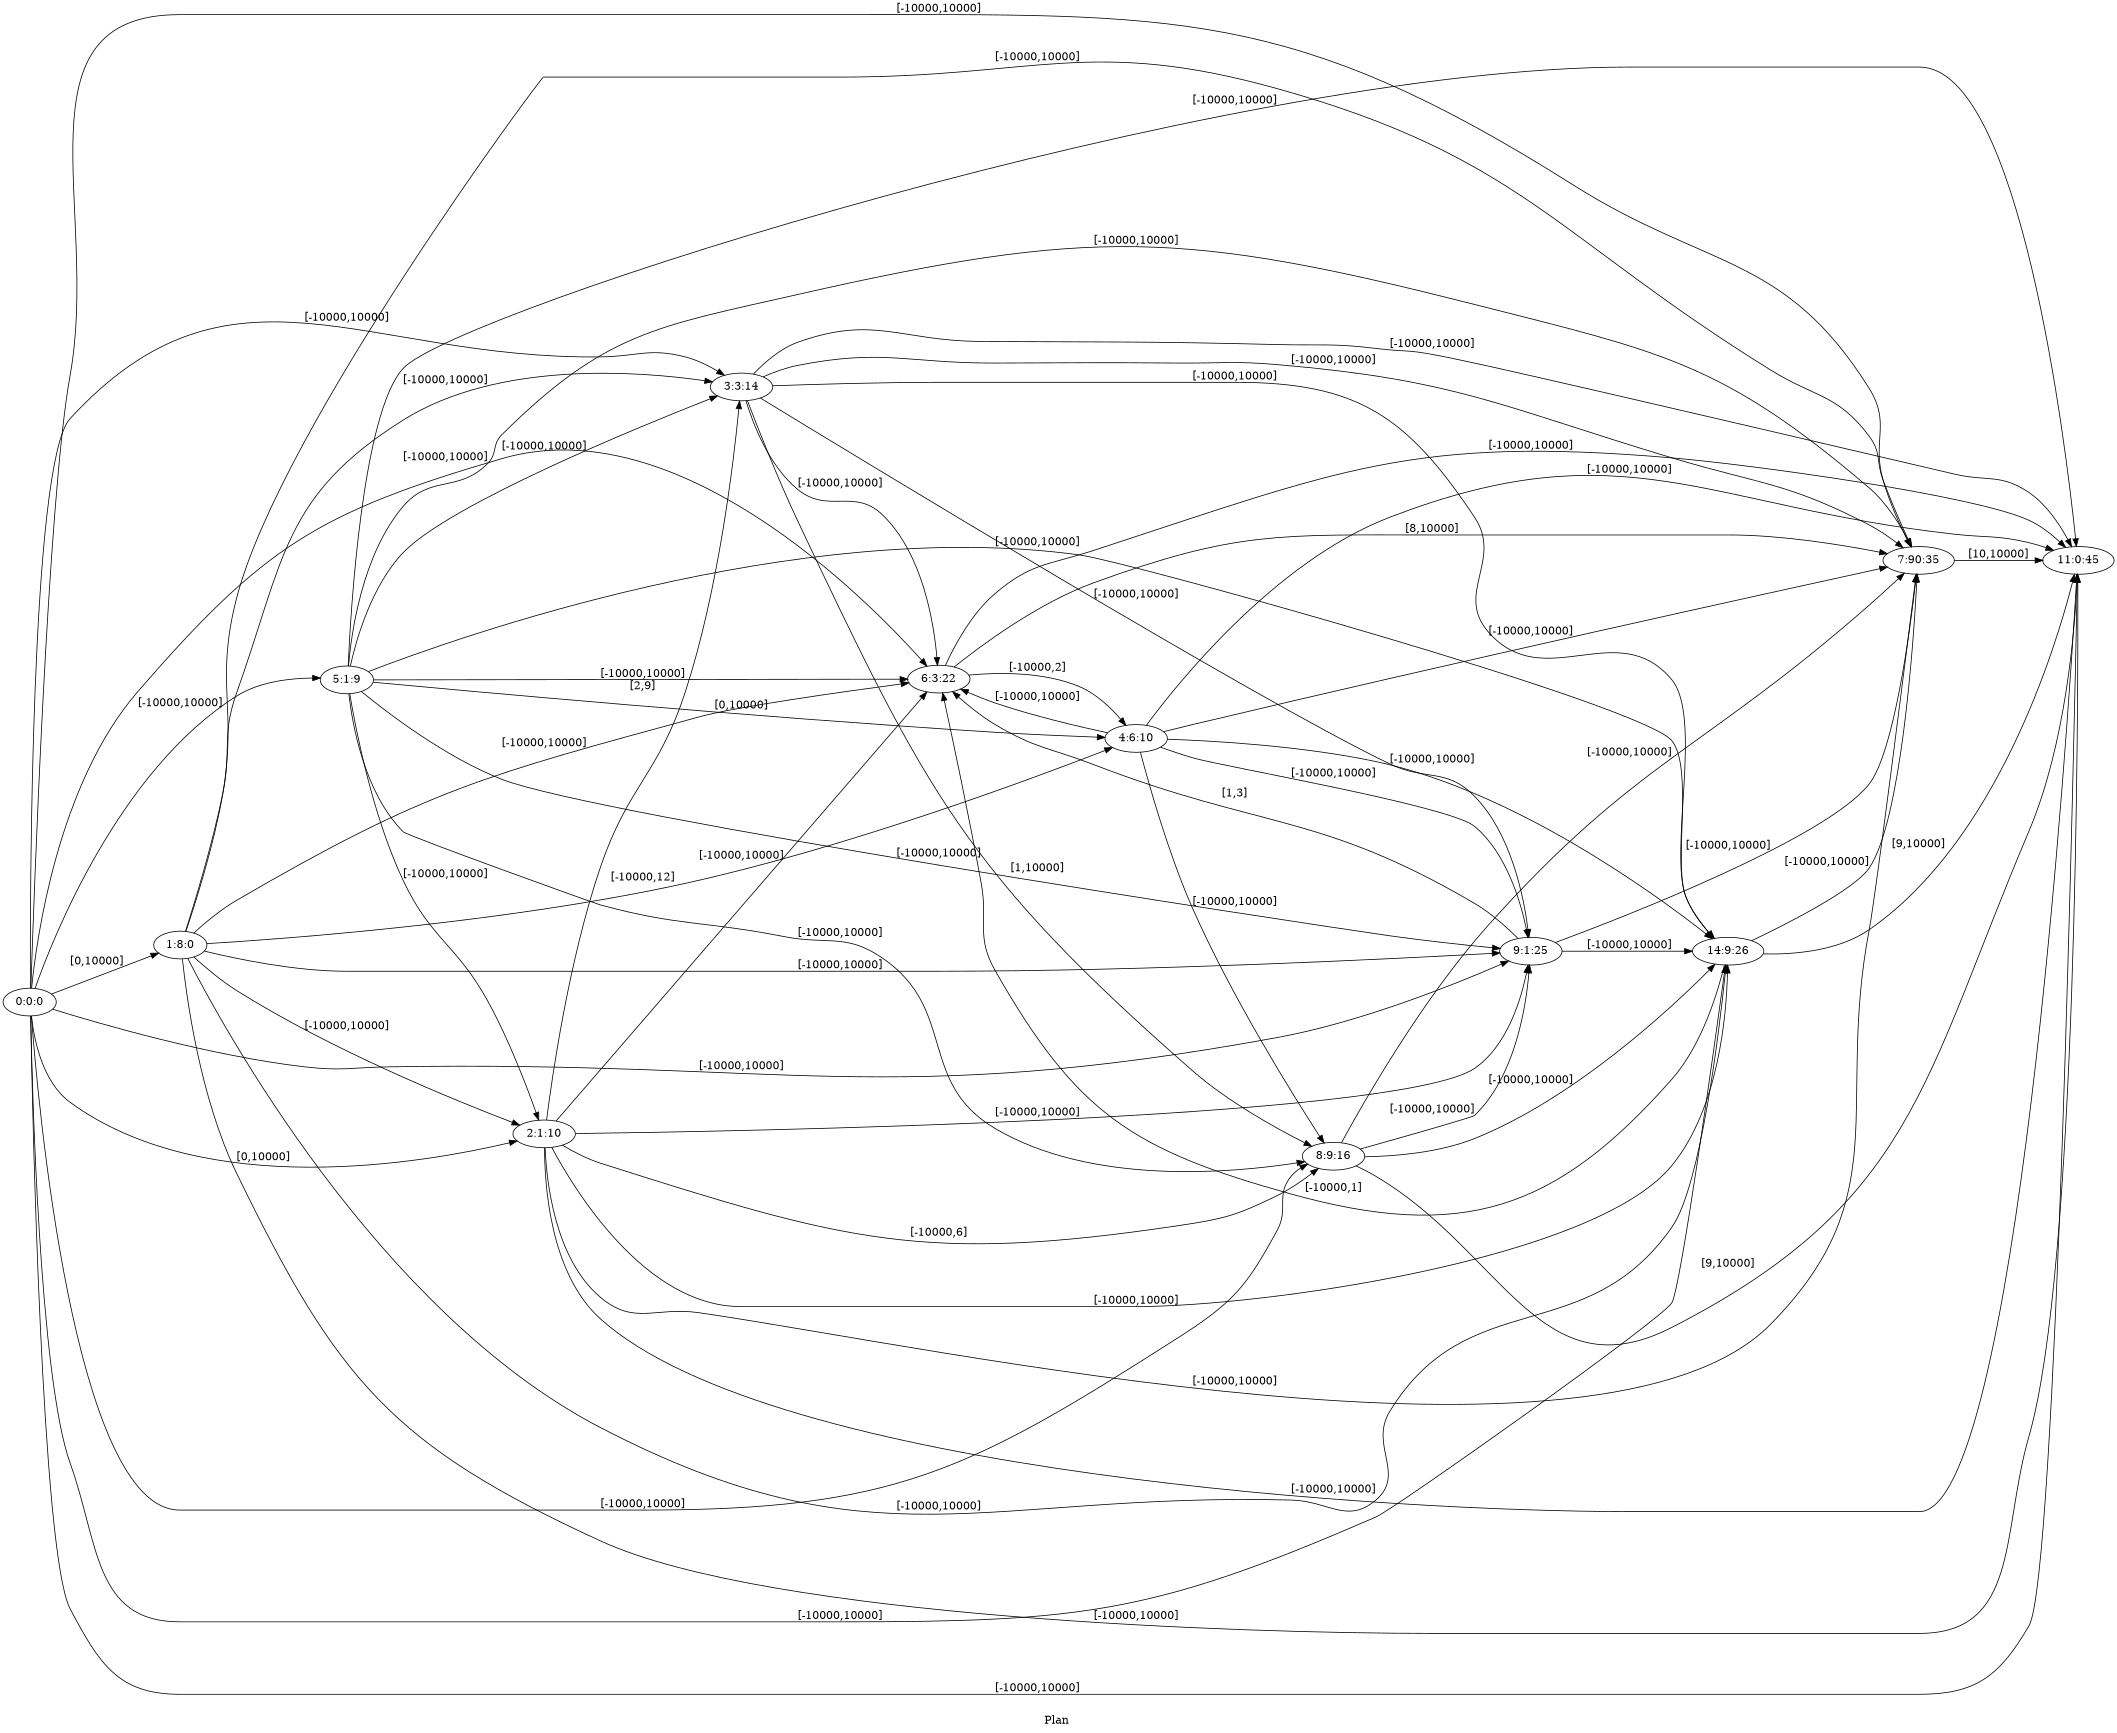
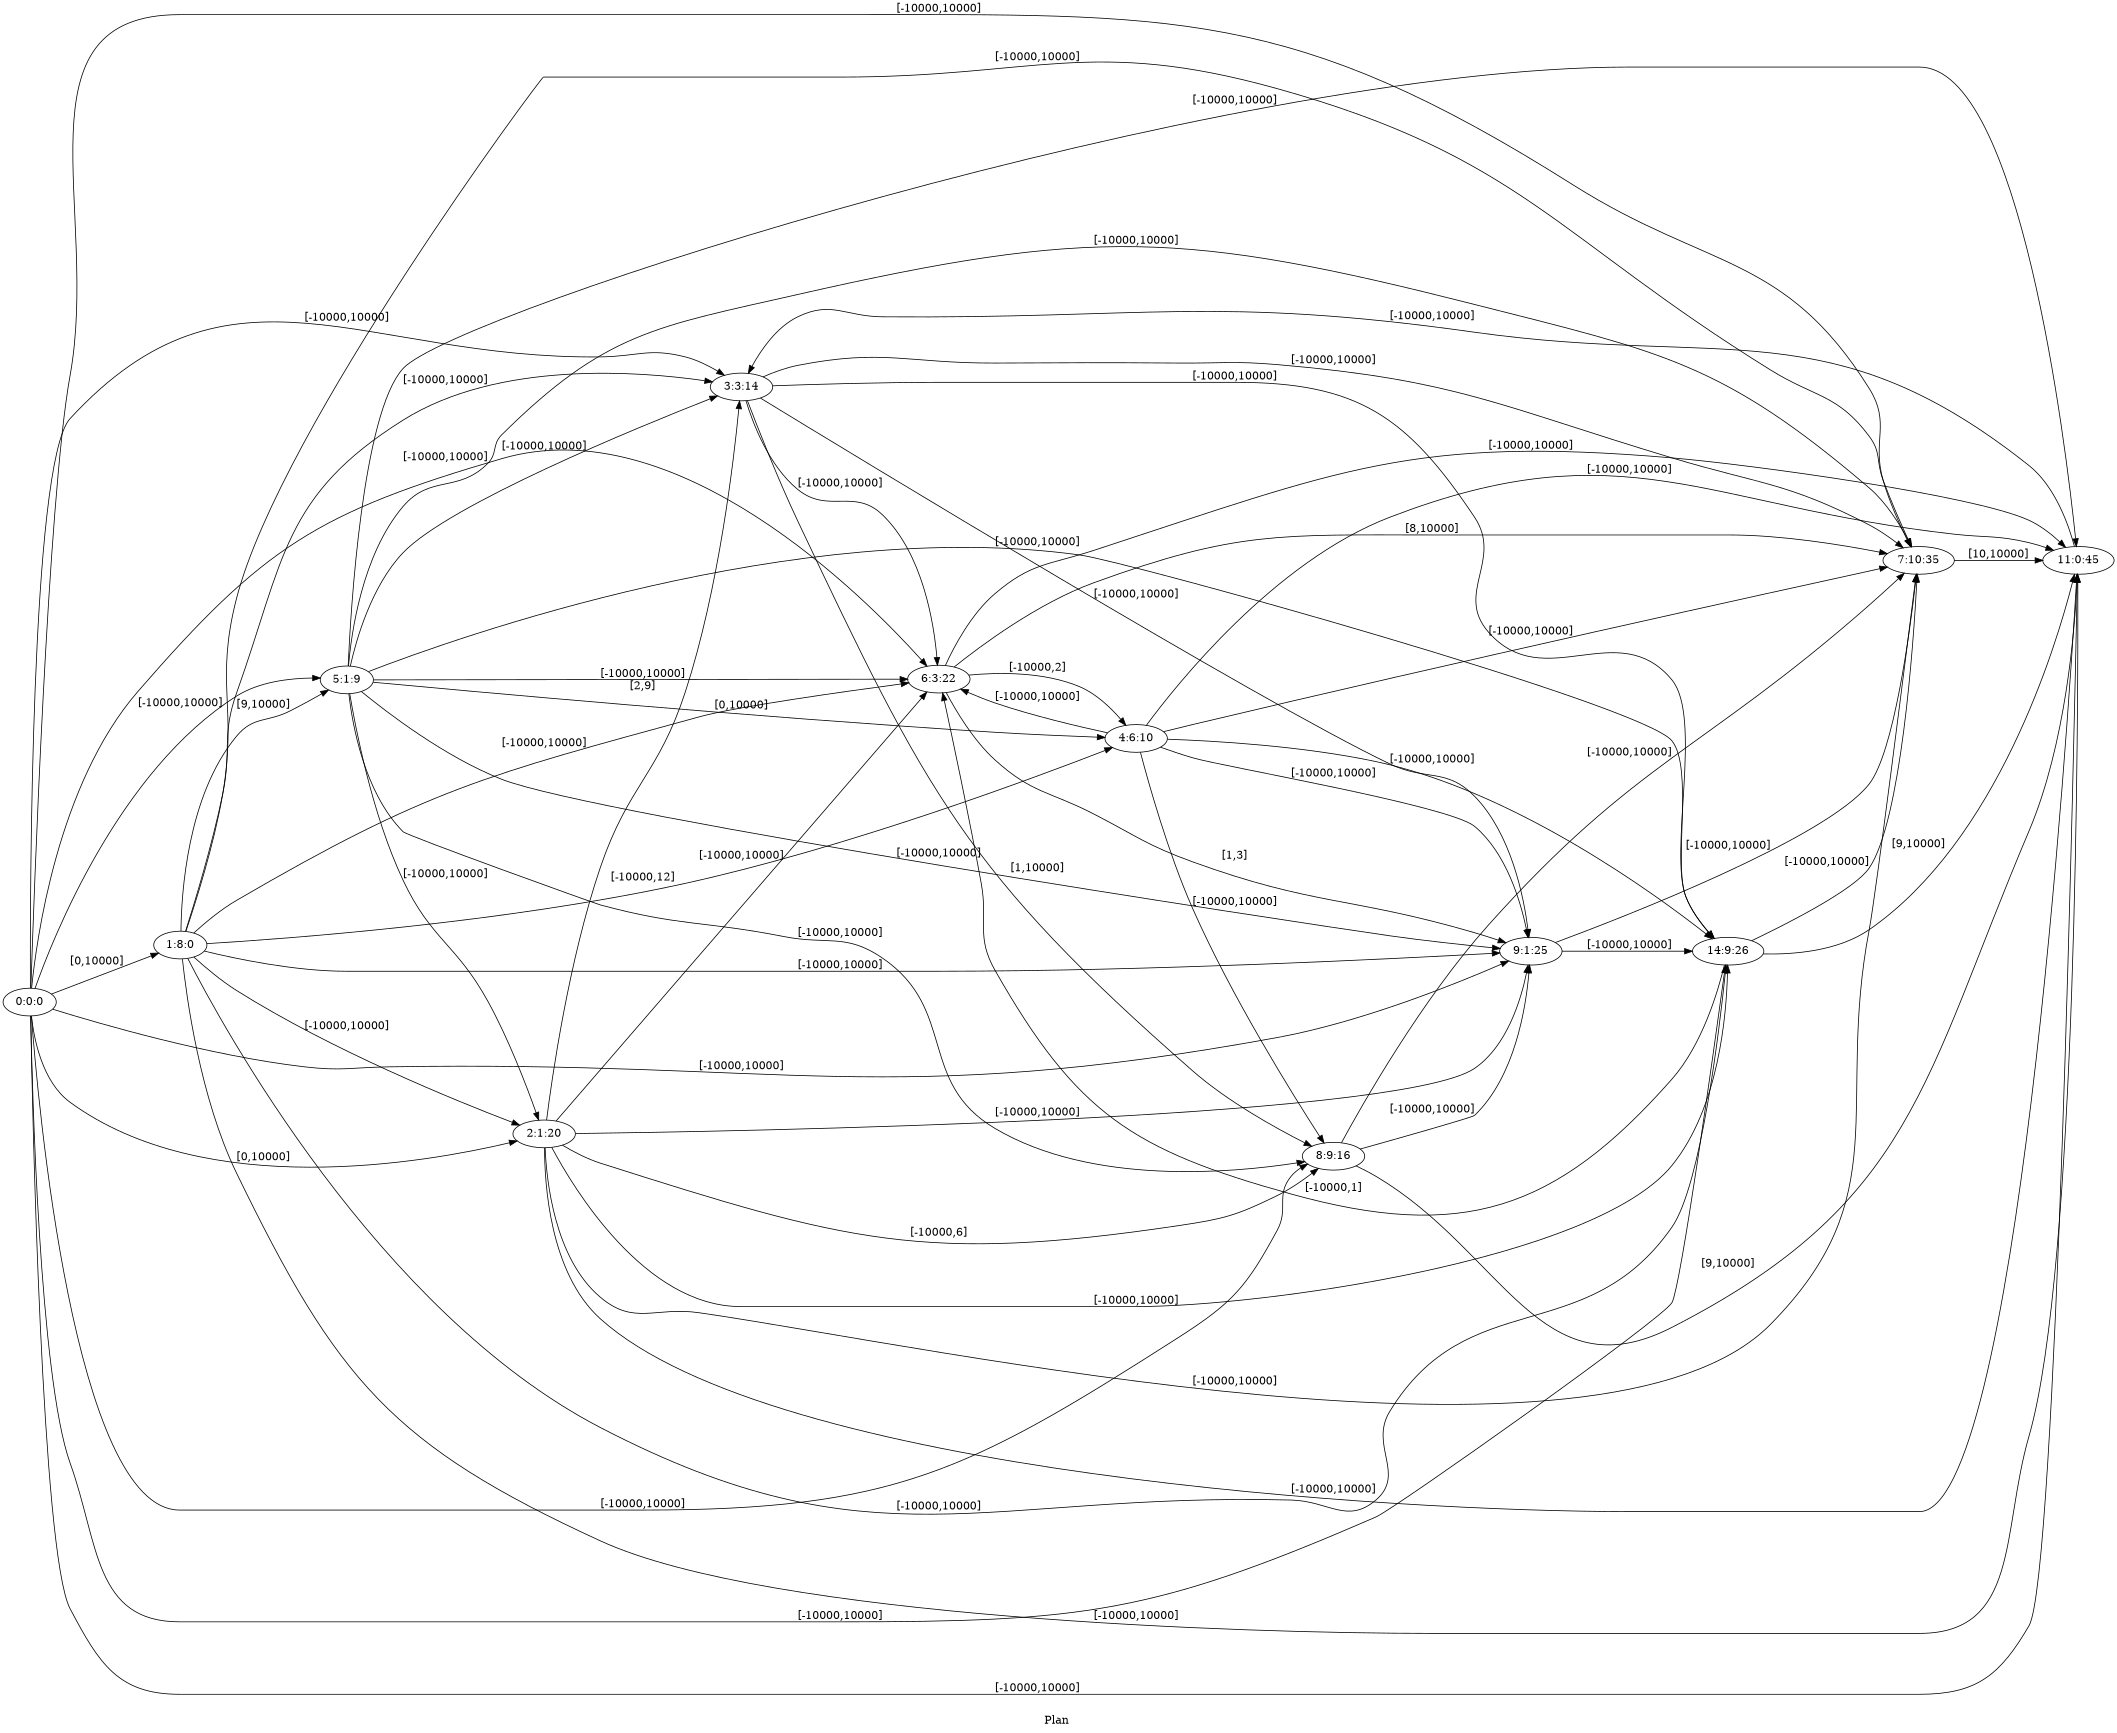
edge "3:3:14" -> "11:0:45": reversed
node "7:90:35": label "7:90:35" -> "7:10:35"
edge "1:8:0" -> "5:1:9": added, label "[9,10000]"
edge "9:1:25" -> "6:3:22": reversed
edge "8:9:16" -> "14:9:26": removed, label "[-10000,10000]"
node "2:1:10": label "2:1:10" -> "2:1:20"
